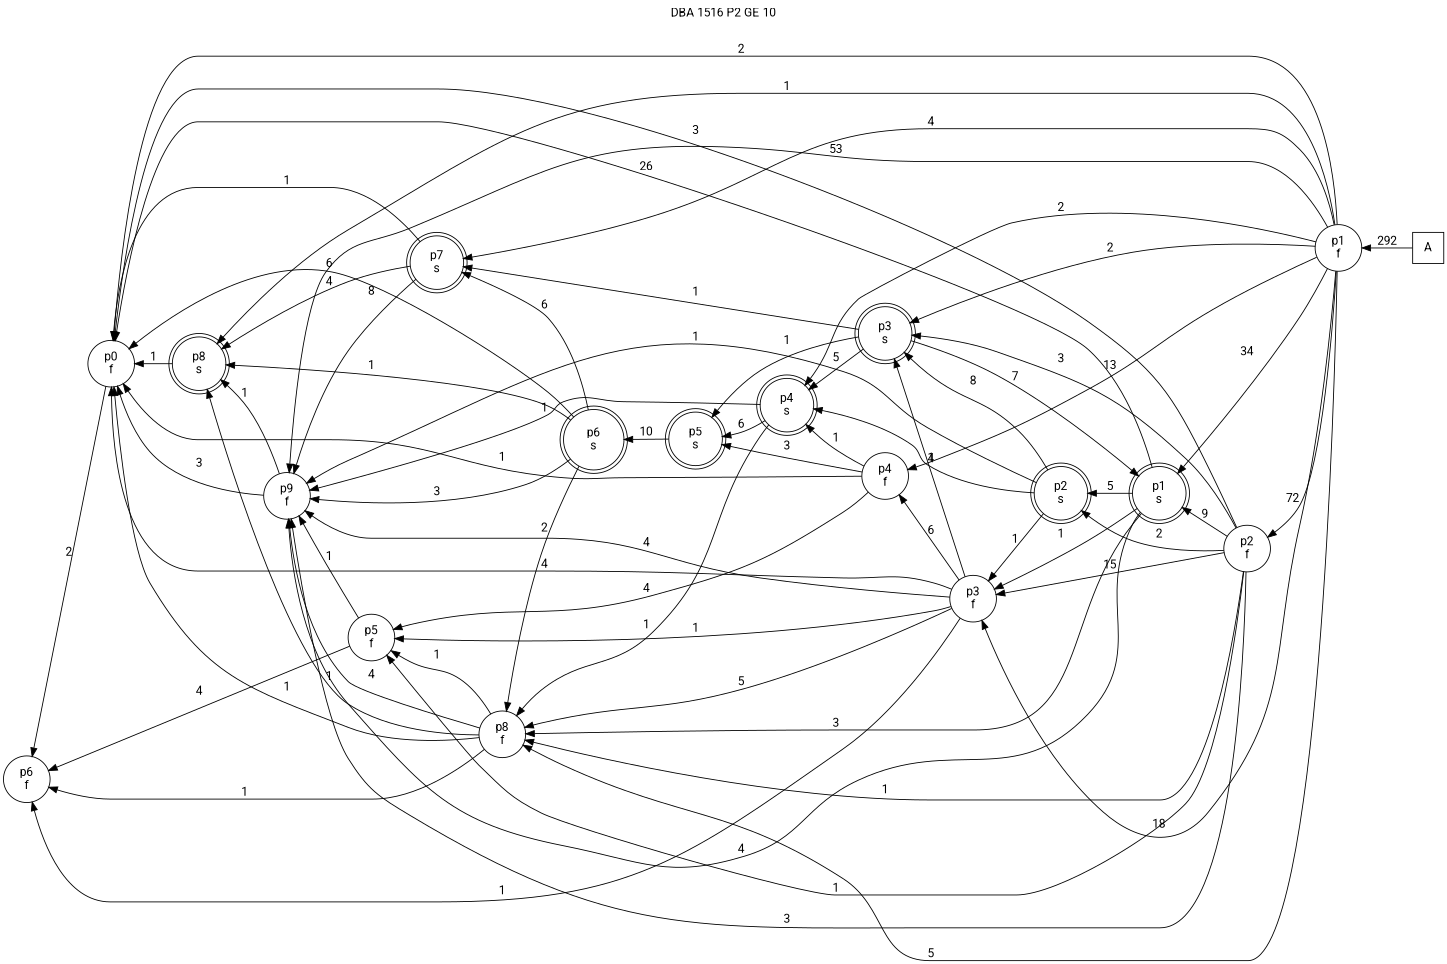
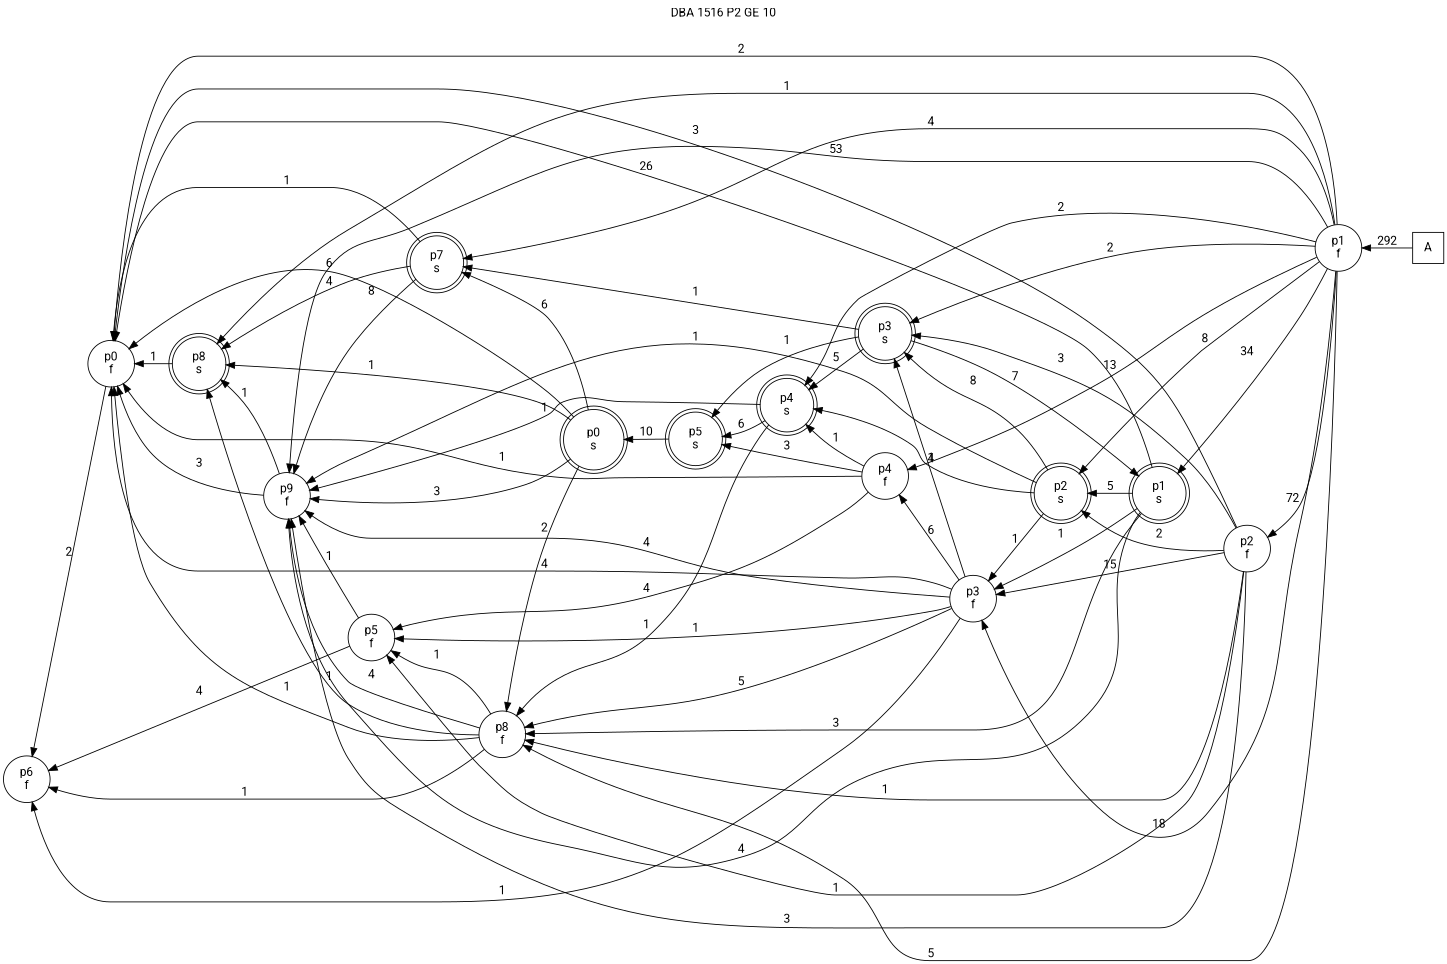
edge "p1 f" -> "p2 s": added, label "8"
node "p6 s": label "p6 s" -> "p0 s"
edge "p2 f" -> "p1 s": removed, label "9"
